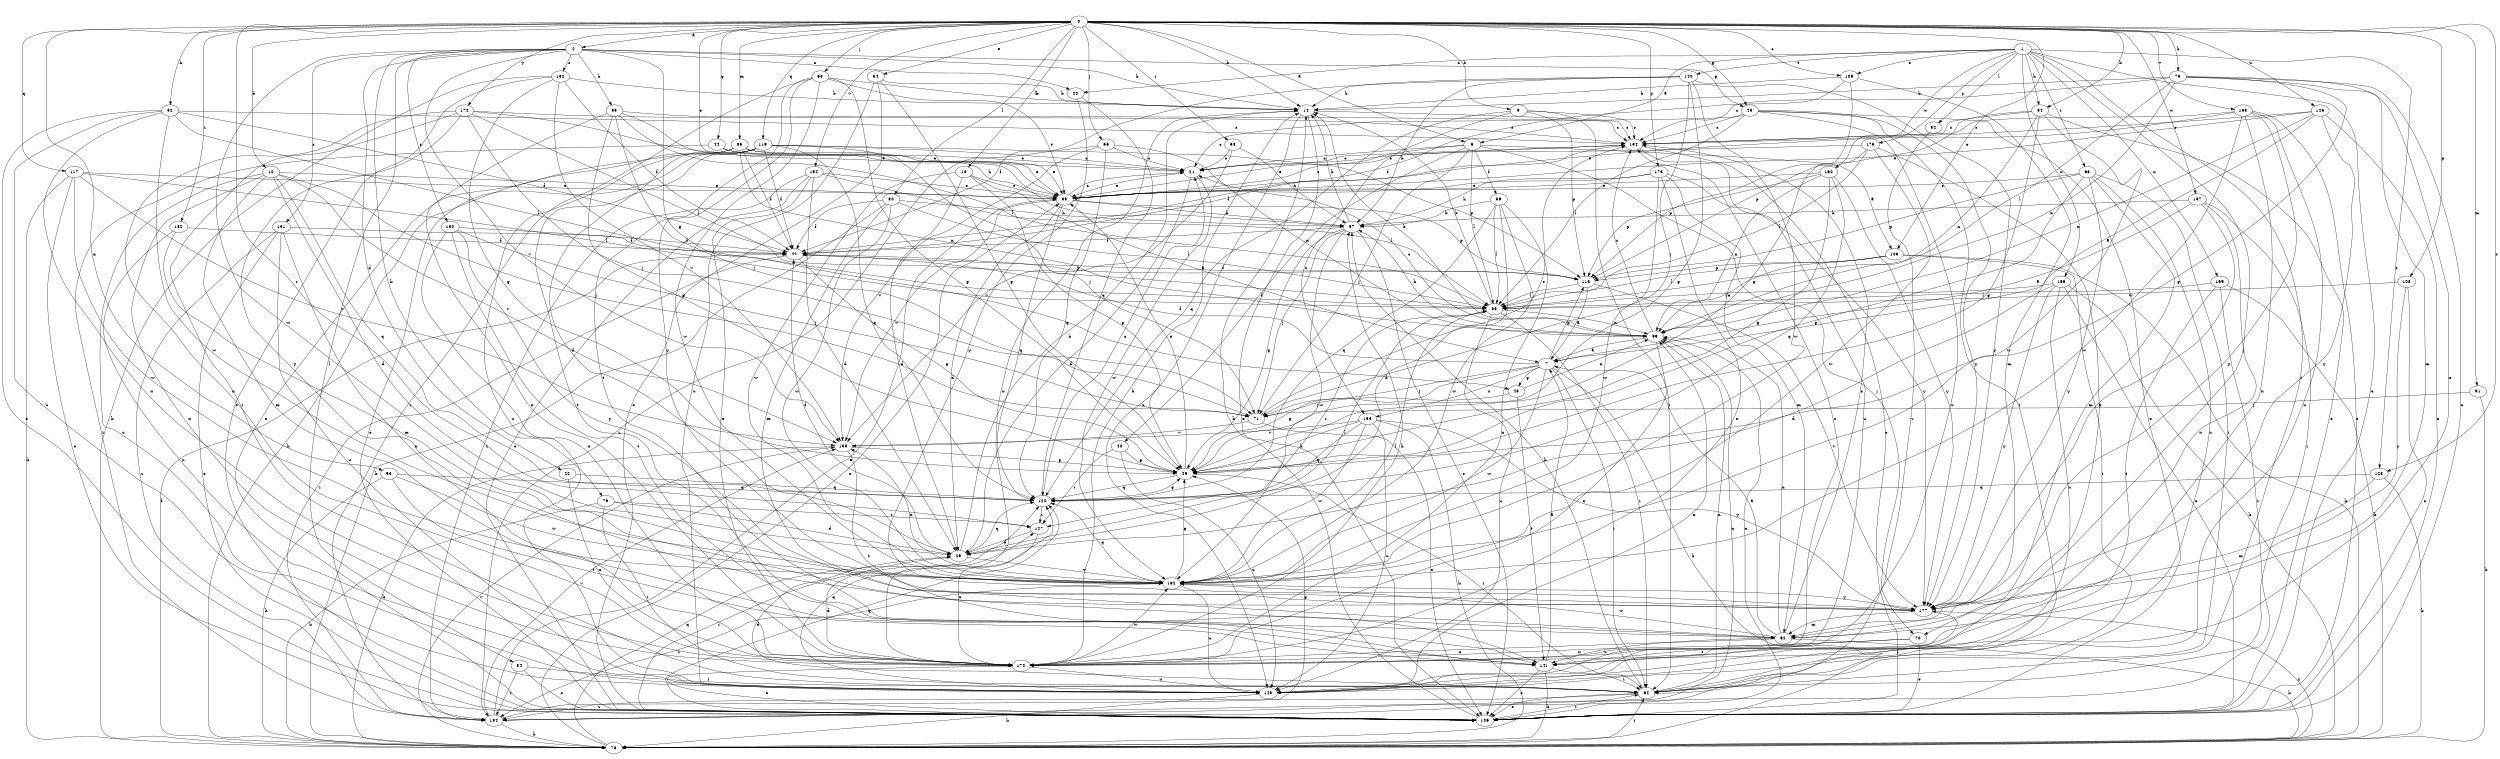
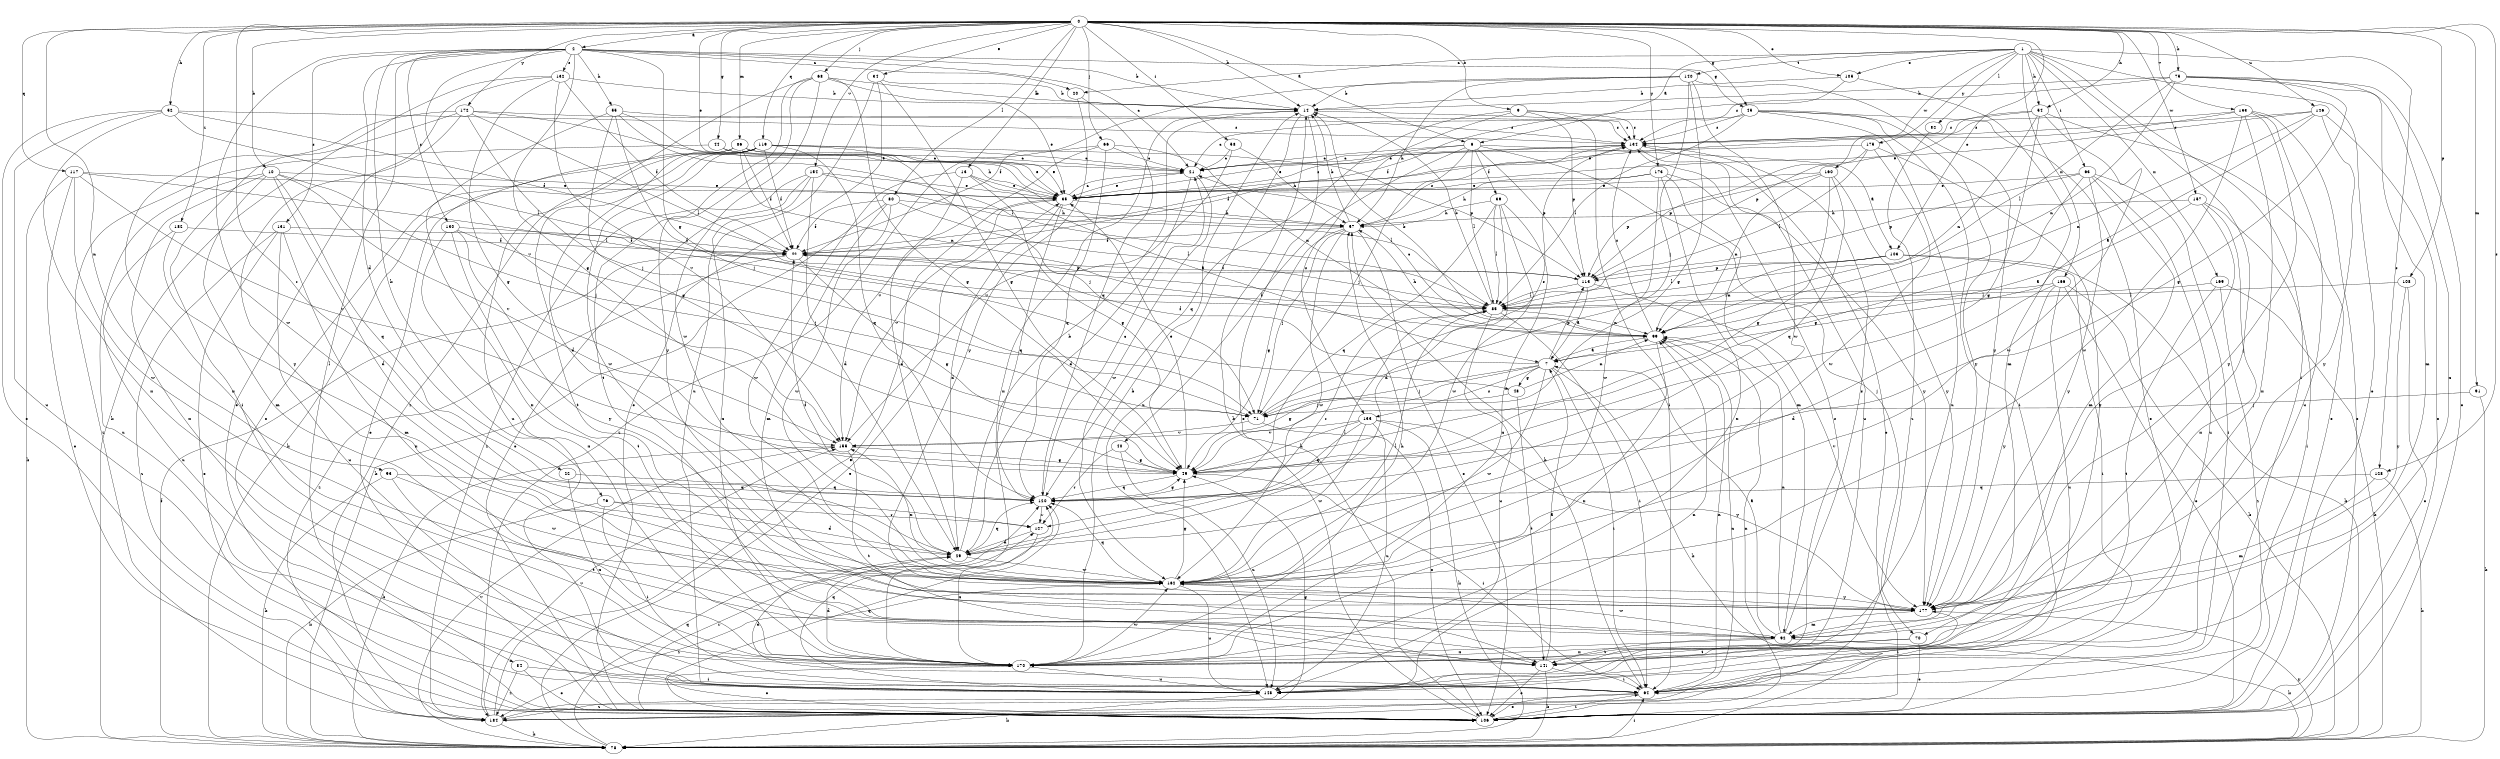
edge "2" -> "21": added, label "c"
edge "57" -> "134": added, label "s"
edge "35" -> "113": now "6" -> "113"
edge "108" -> "85": label "w" -> "l"
edge "105" -> "49": now "2" -> "49"
edge "52" -> "162": now "119" -> "162"
